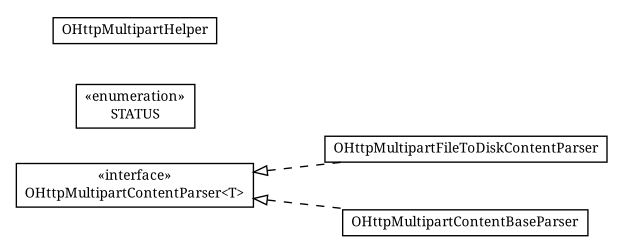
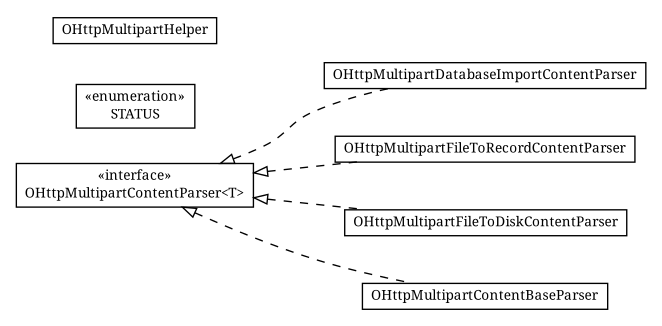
node "OHttpMultipartDatabaseImportContentParser": added
node "OHttpMultipartFileToRecordContentParser": added
